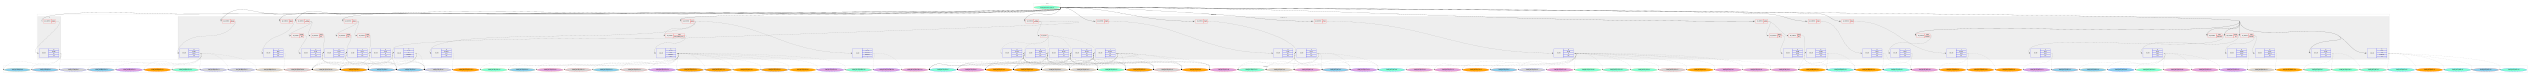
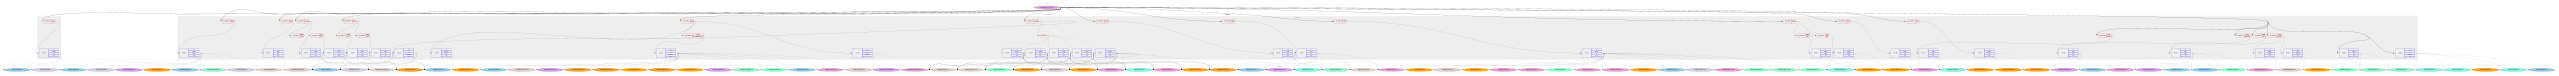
node "portage://dev-util/geany-plugins-1.36": fillcolor aquamarine -> plum
node "portage://dev-lang/lua-5.3.5": added
node "portage://dev-lang/lua-5.2.4": fillcolor plum -> aquamarine
